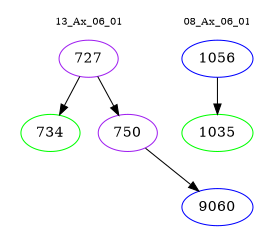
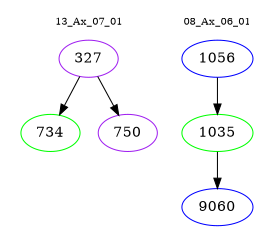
cluster "13_Ax_06_01": label "13_Ax_06_01" -> "13_Ax_07_01"
node "727": label "727" -> "327"
edge "750" -> "9060": now "1035" -> "9060"
